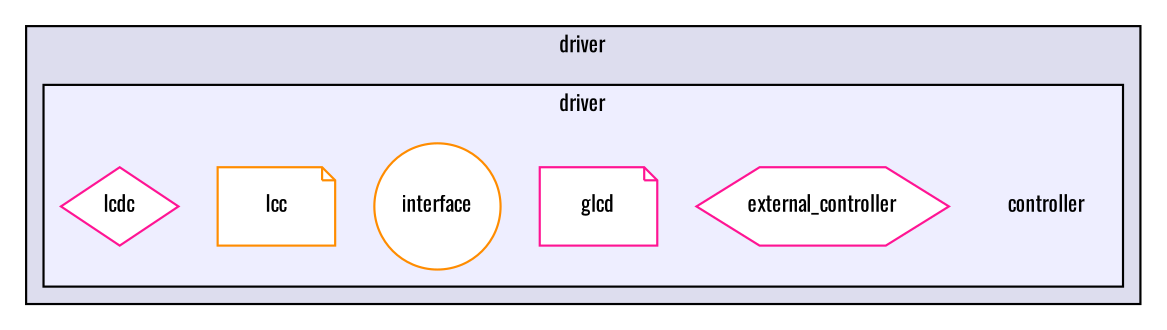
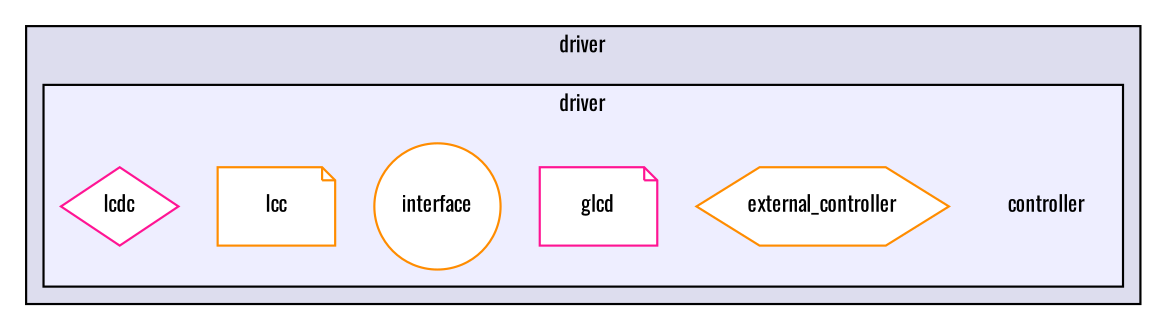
node "external_controller": color deeppink -> darkorange
